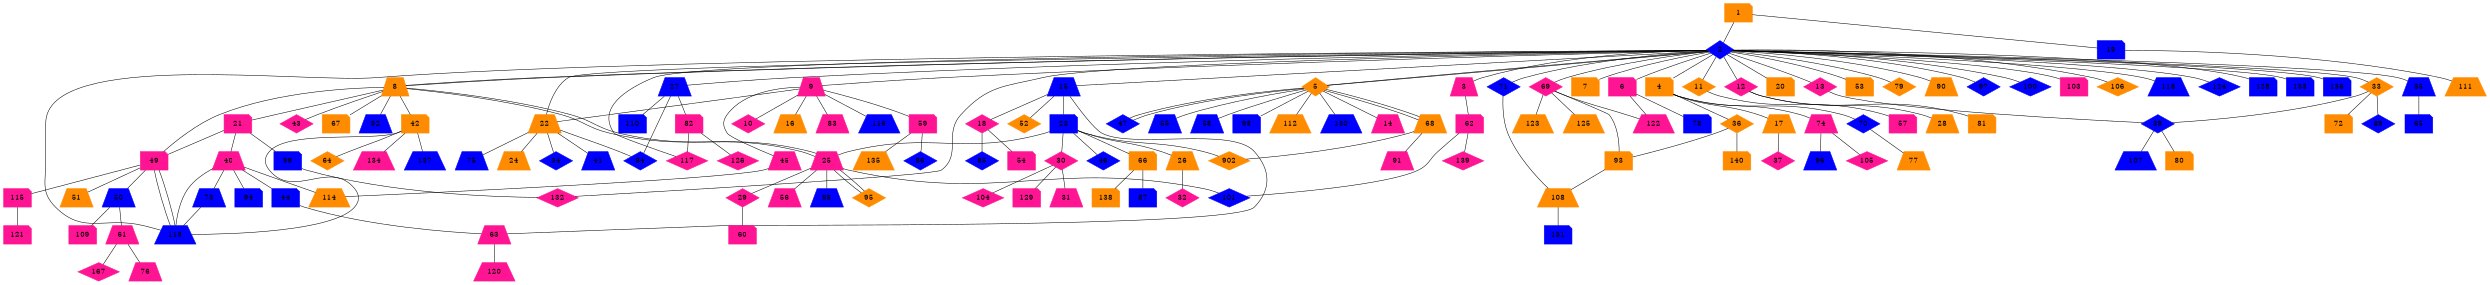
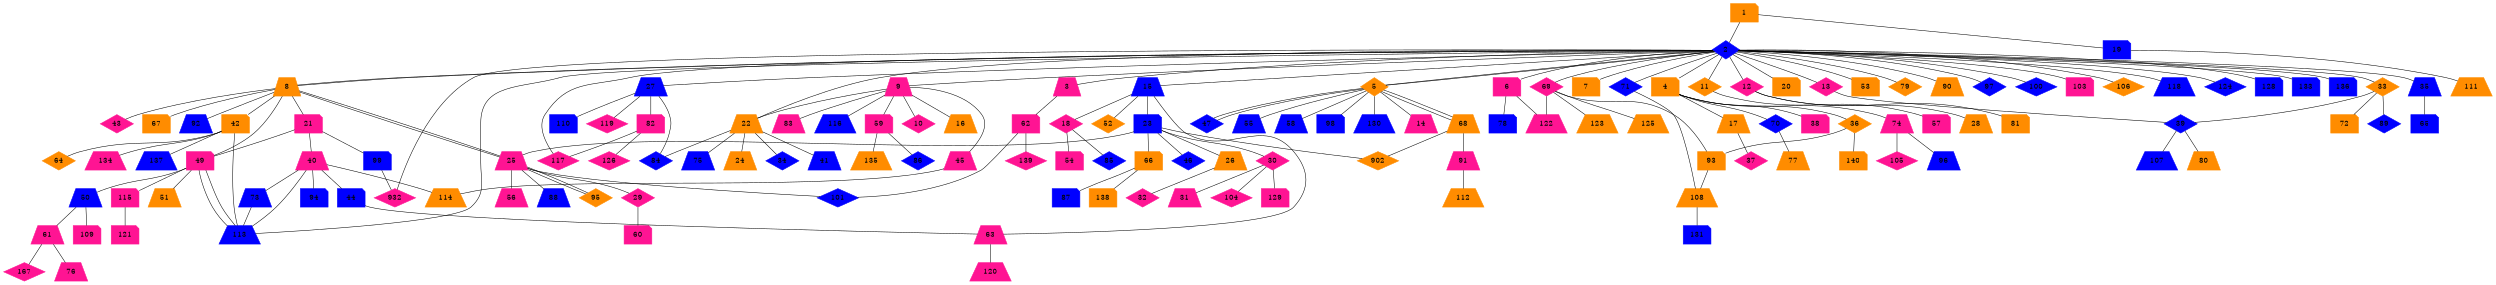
edge "5" -- "112": now "91" -- "112"
node "119": added
node "38": added
node "80": shape note -> trapezium
node "132": label "132" -> "932"
